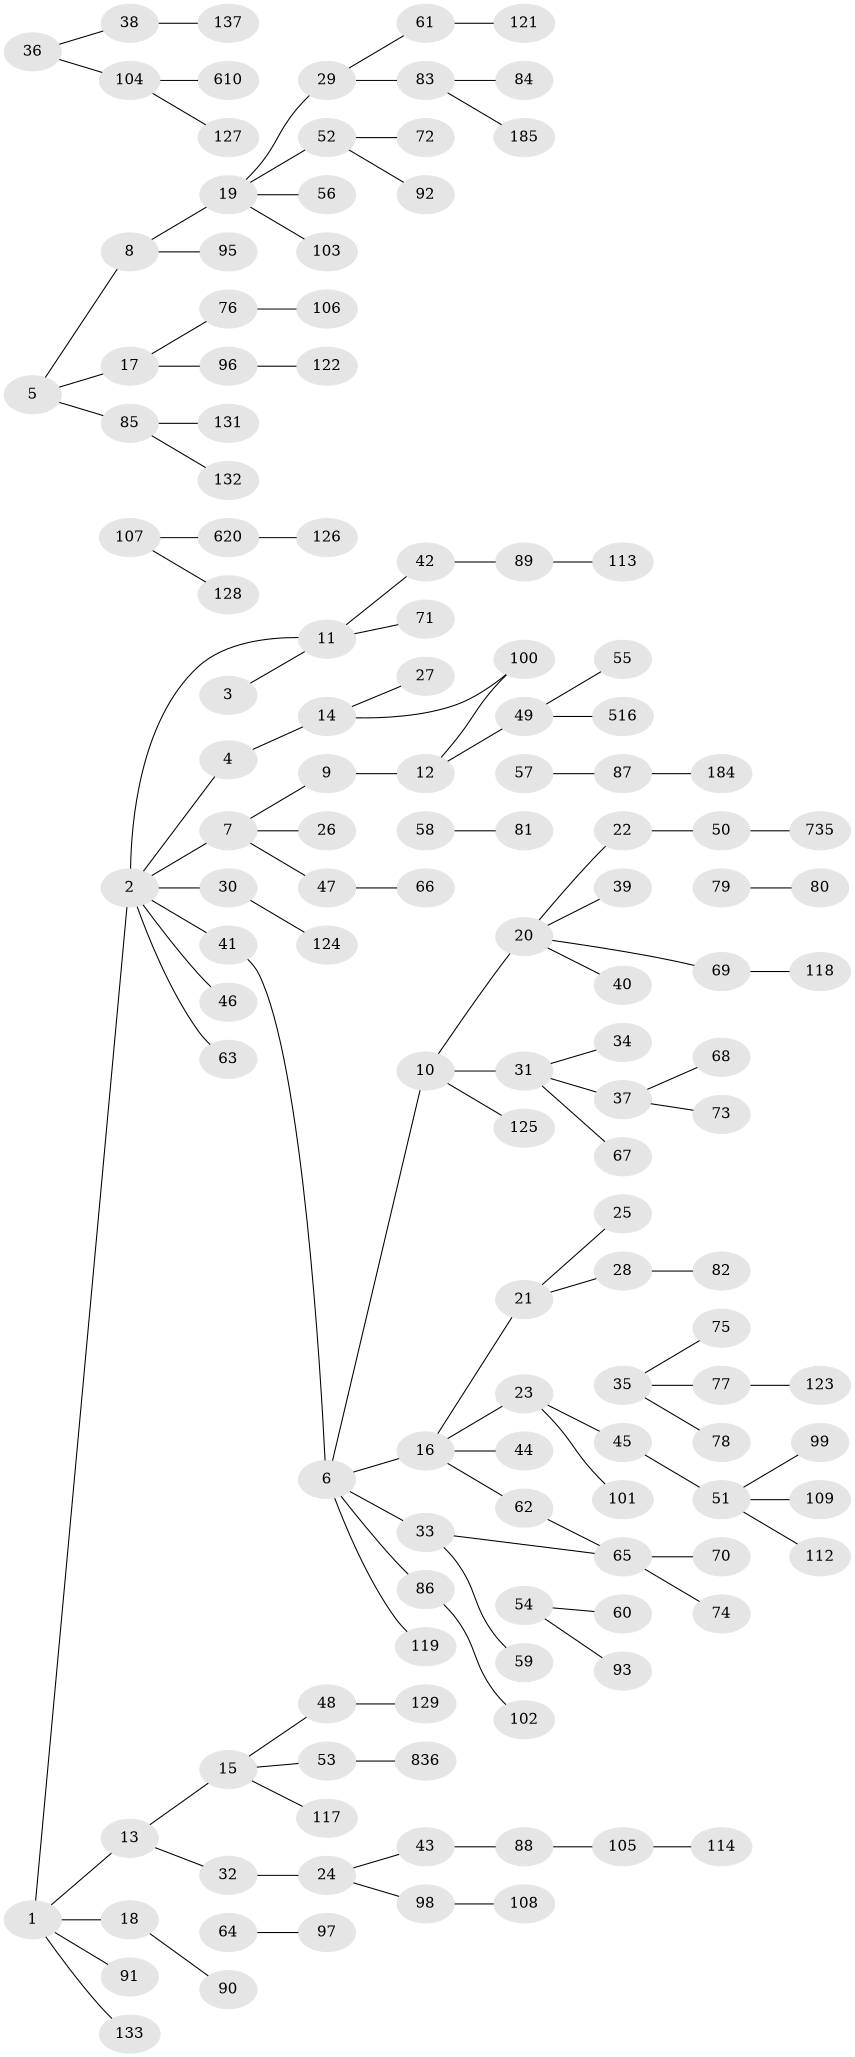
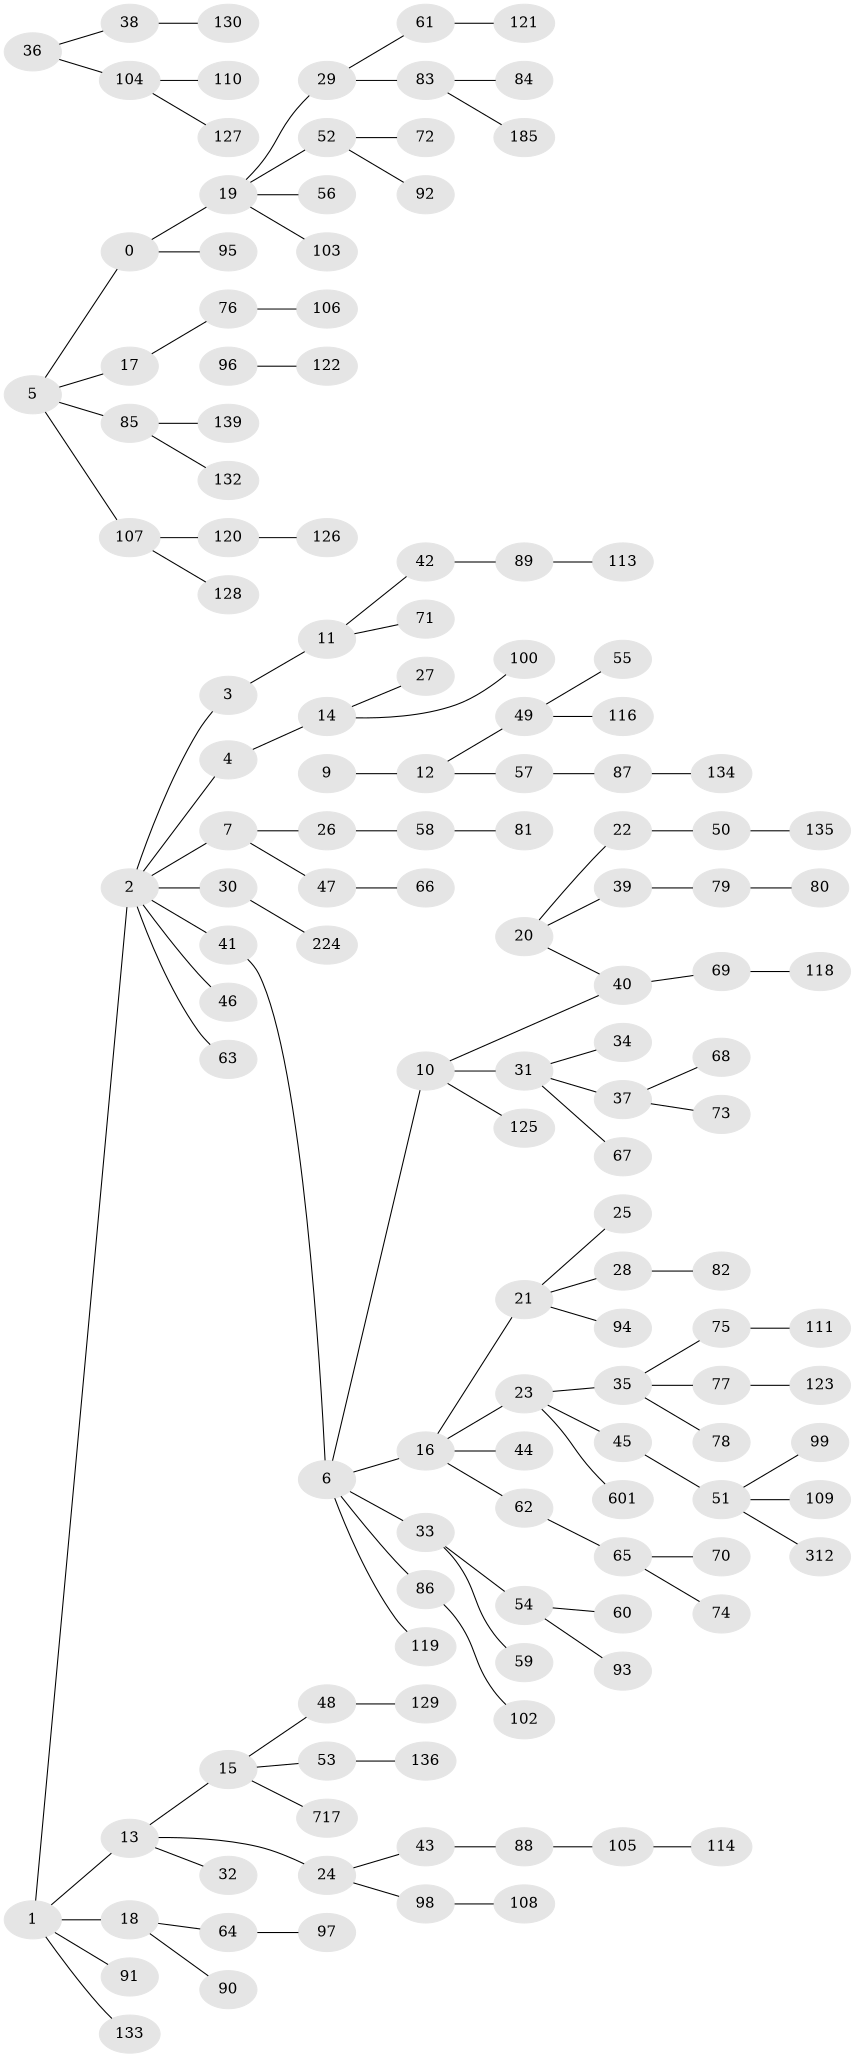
node "137": label "137" -> "130"
node "610": label "610" -> "110"
node "8": label "8" -> "0"
edge "17" -- "96": removed
node "131": label "131" -> "139"
edge "5" -- "107": added
node "620": label "620" -> "120"
edge "11" -- "2": now "3" -- "2"
edge "100" -- "12": now "57" -- "12"
node "516": label "516" -> "116"
node "184": label "184" -> "134"
edge "9" -- "7": removed
edge "26" -- "58": added
node "735": label "735" -> "135"
edge "39" -- "79": added
node "124": label "124" -> "224"
edge "20" -- "69": now "40" -- "69"
edge "20" -- "10": now "40" -- "10"
node "94": added
node "111": added
edge "35" -- "23": added
node "101": label "101" -> "601"
edge "33" -- "65": now "33" -- "54"
node "112": label "112" -> "312"
node "836": label "836" -> "136"
node "117": label "117" -> "717"
edge "32" -- "24": now "13" -- "24"
edge "18" -- "64": added
